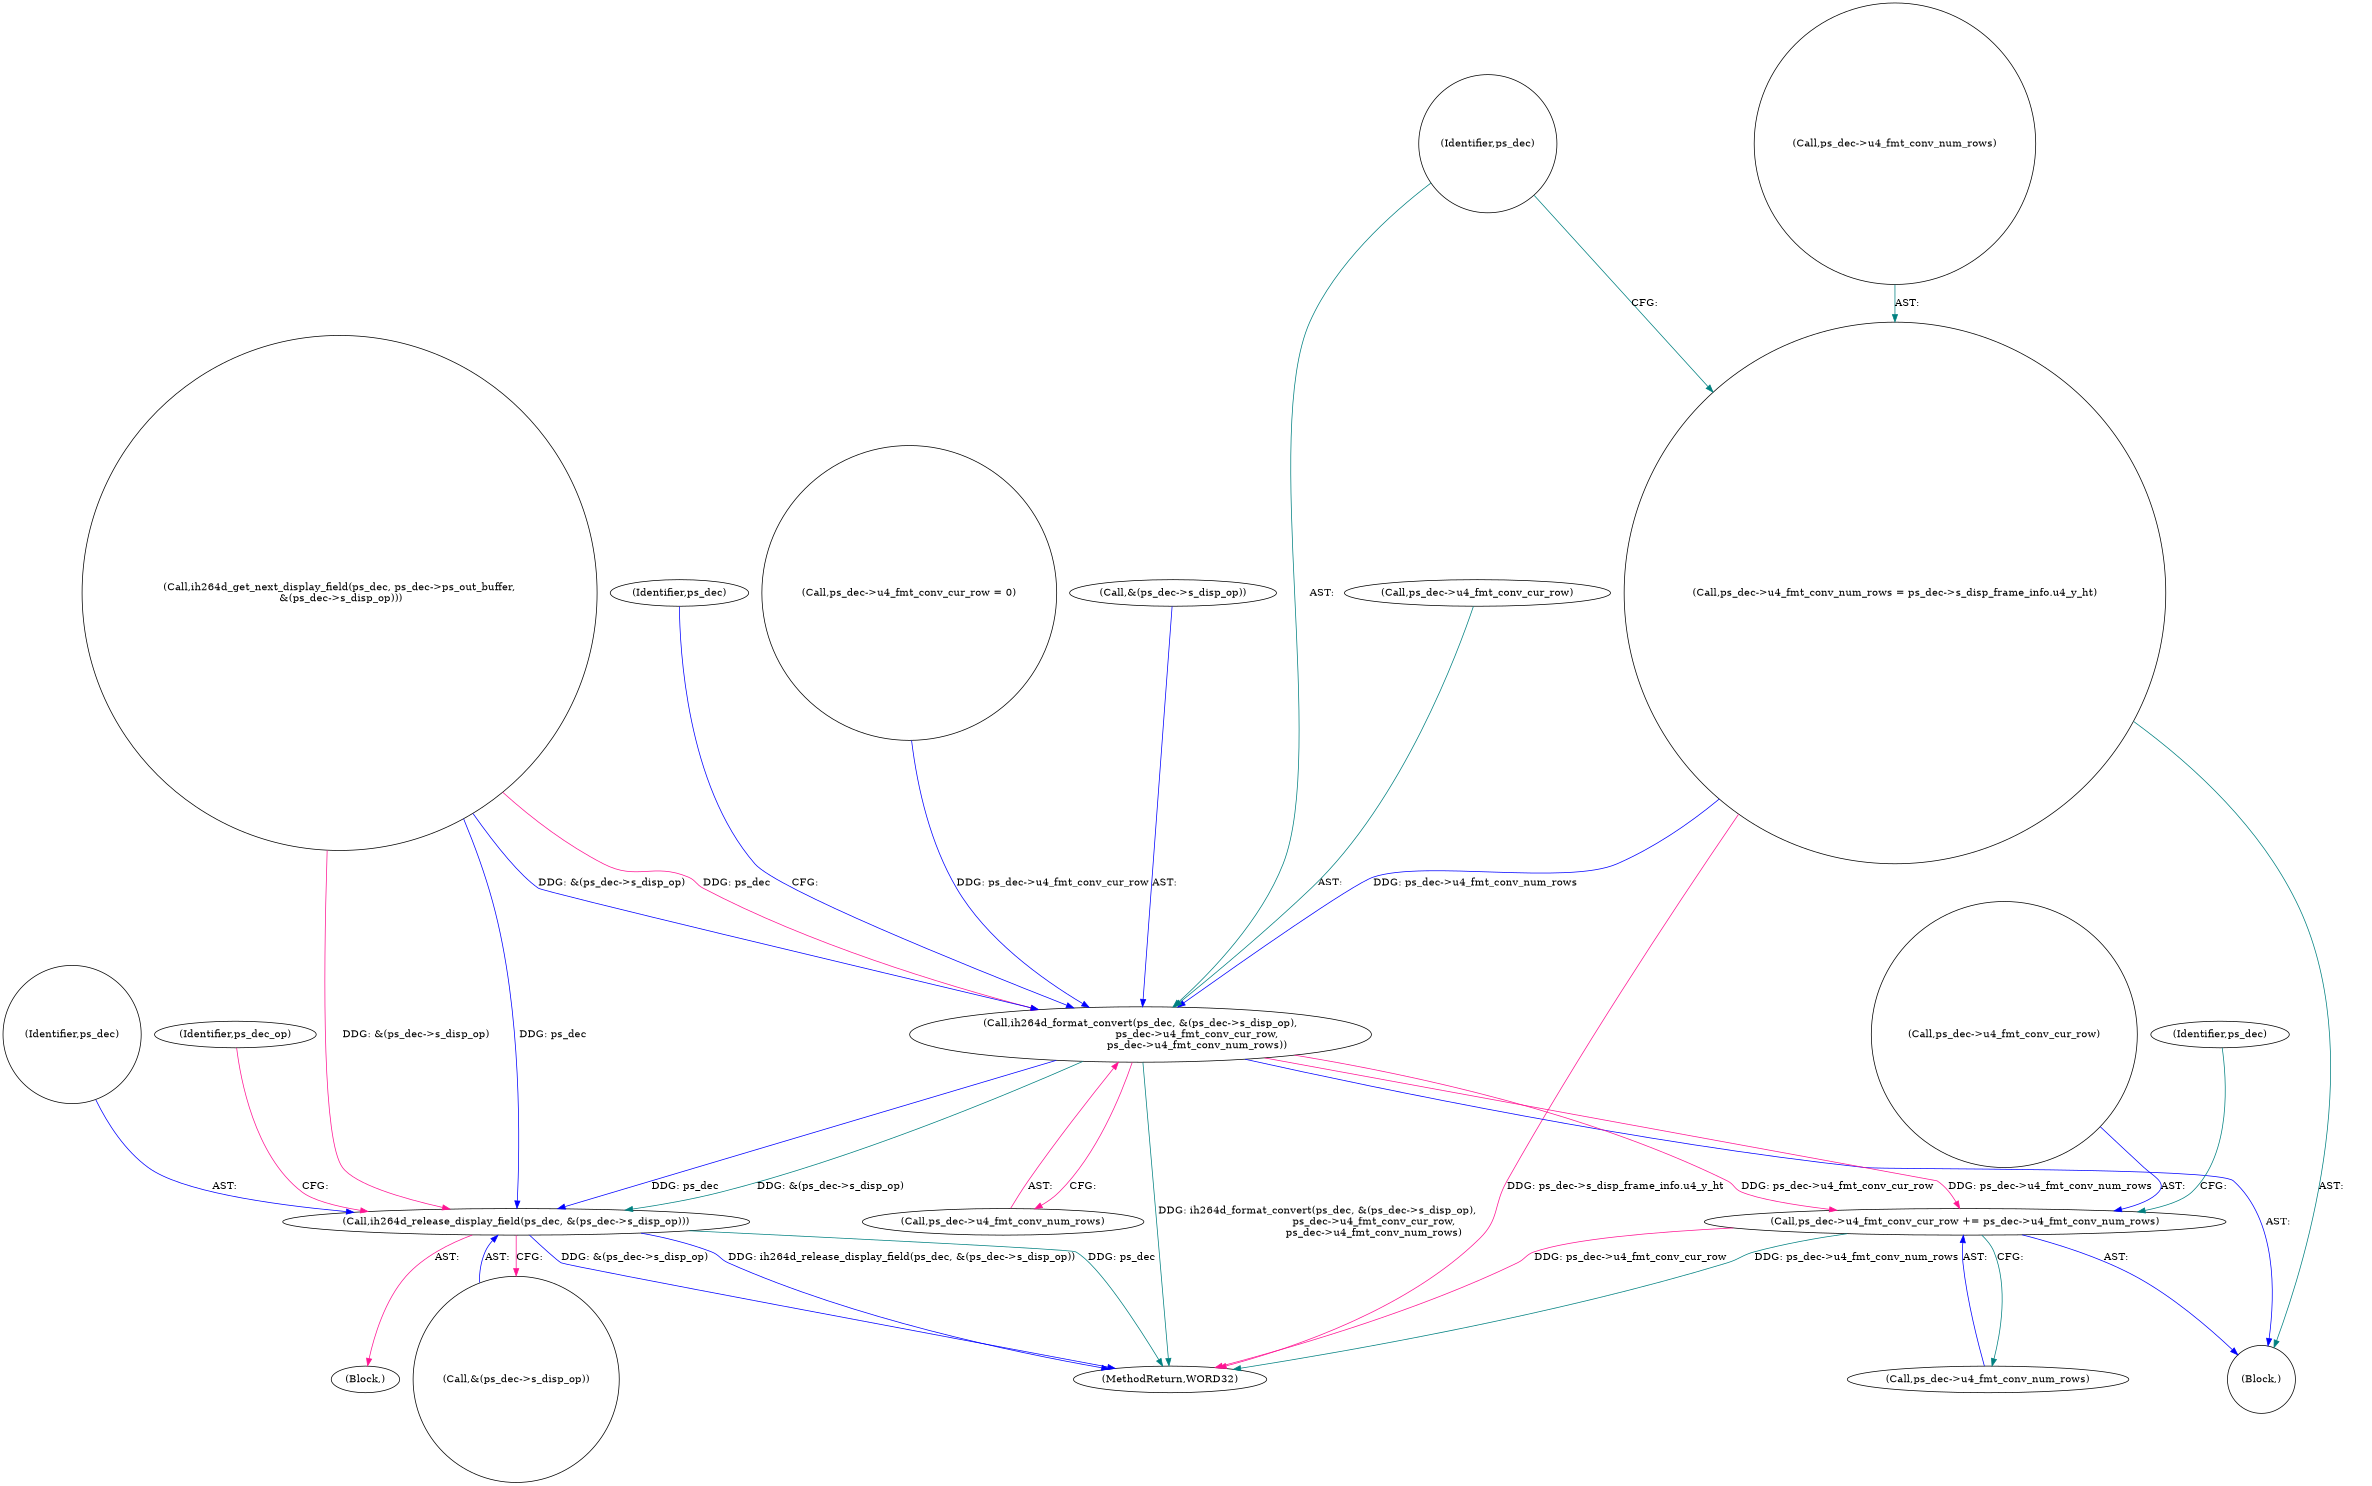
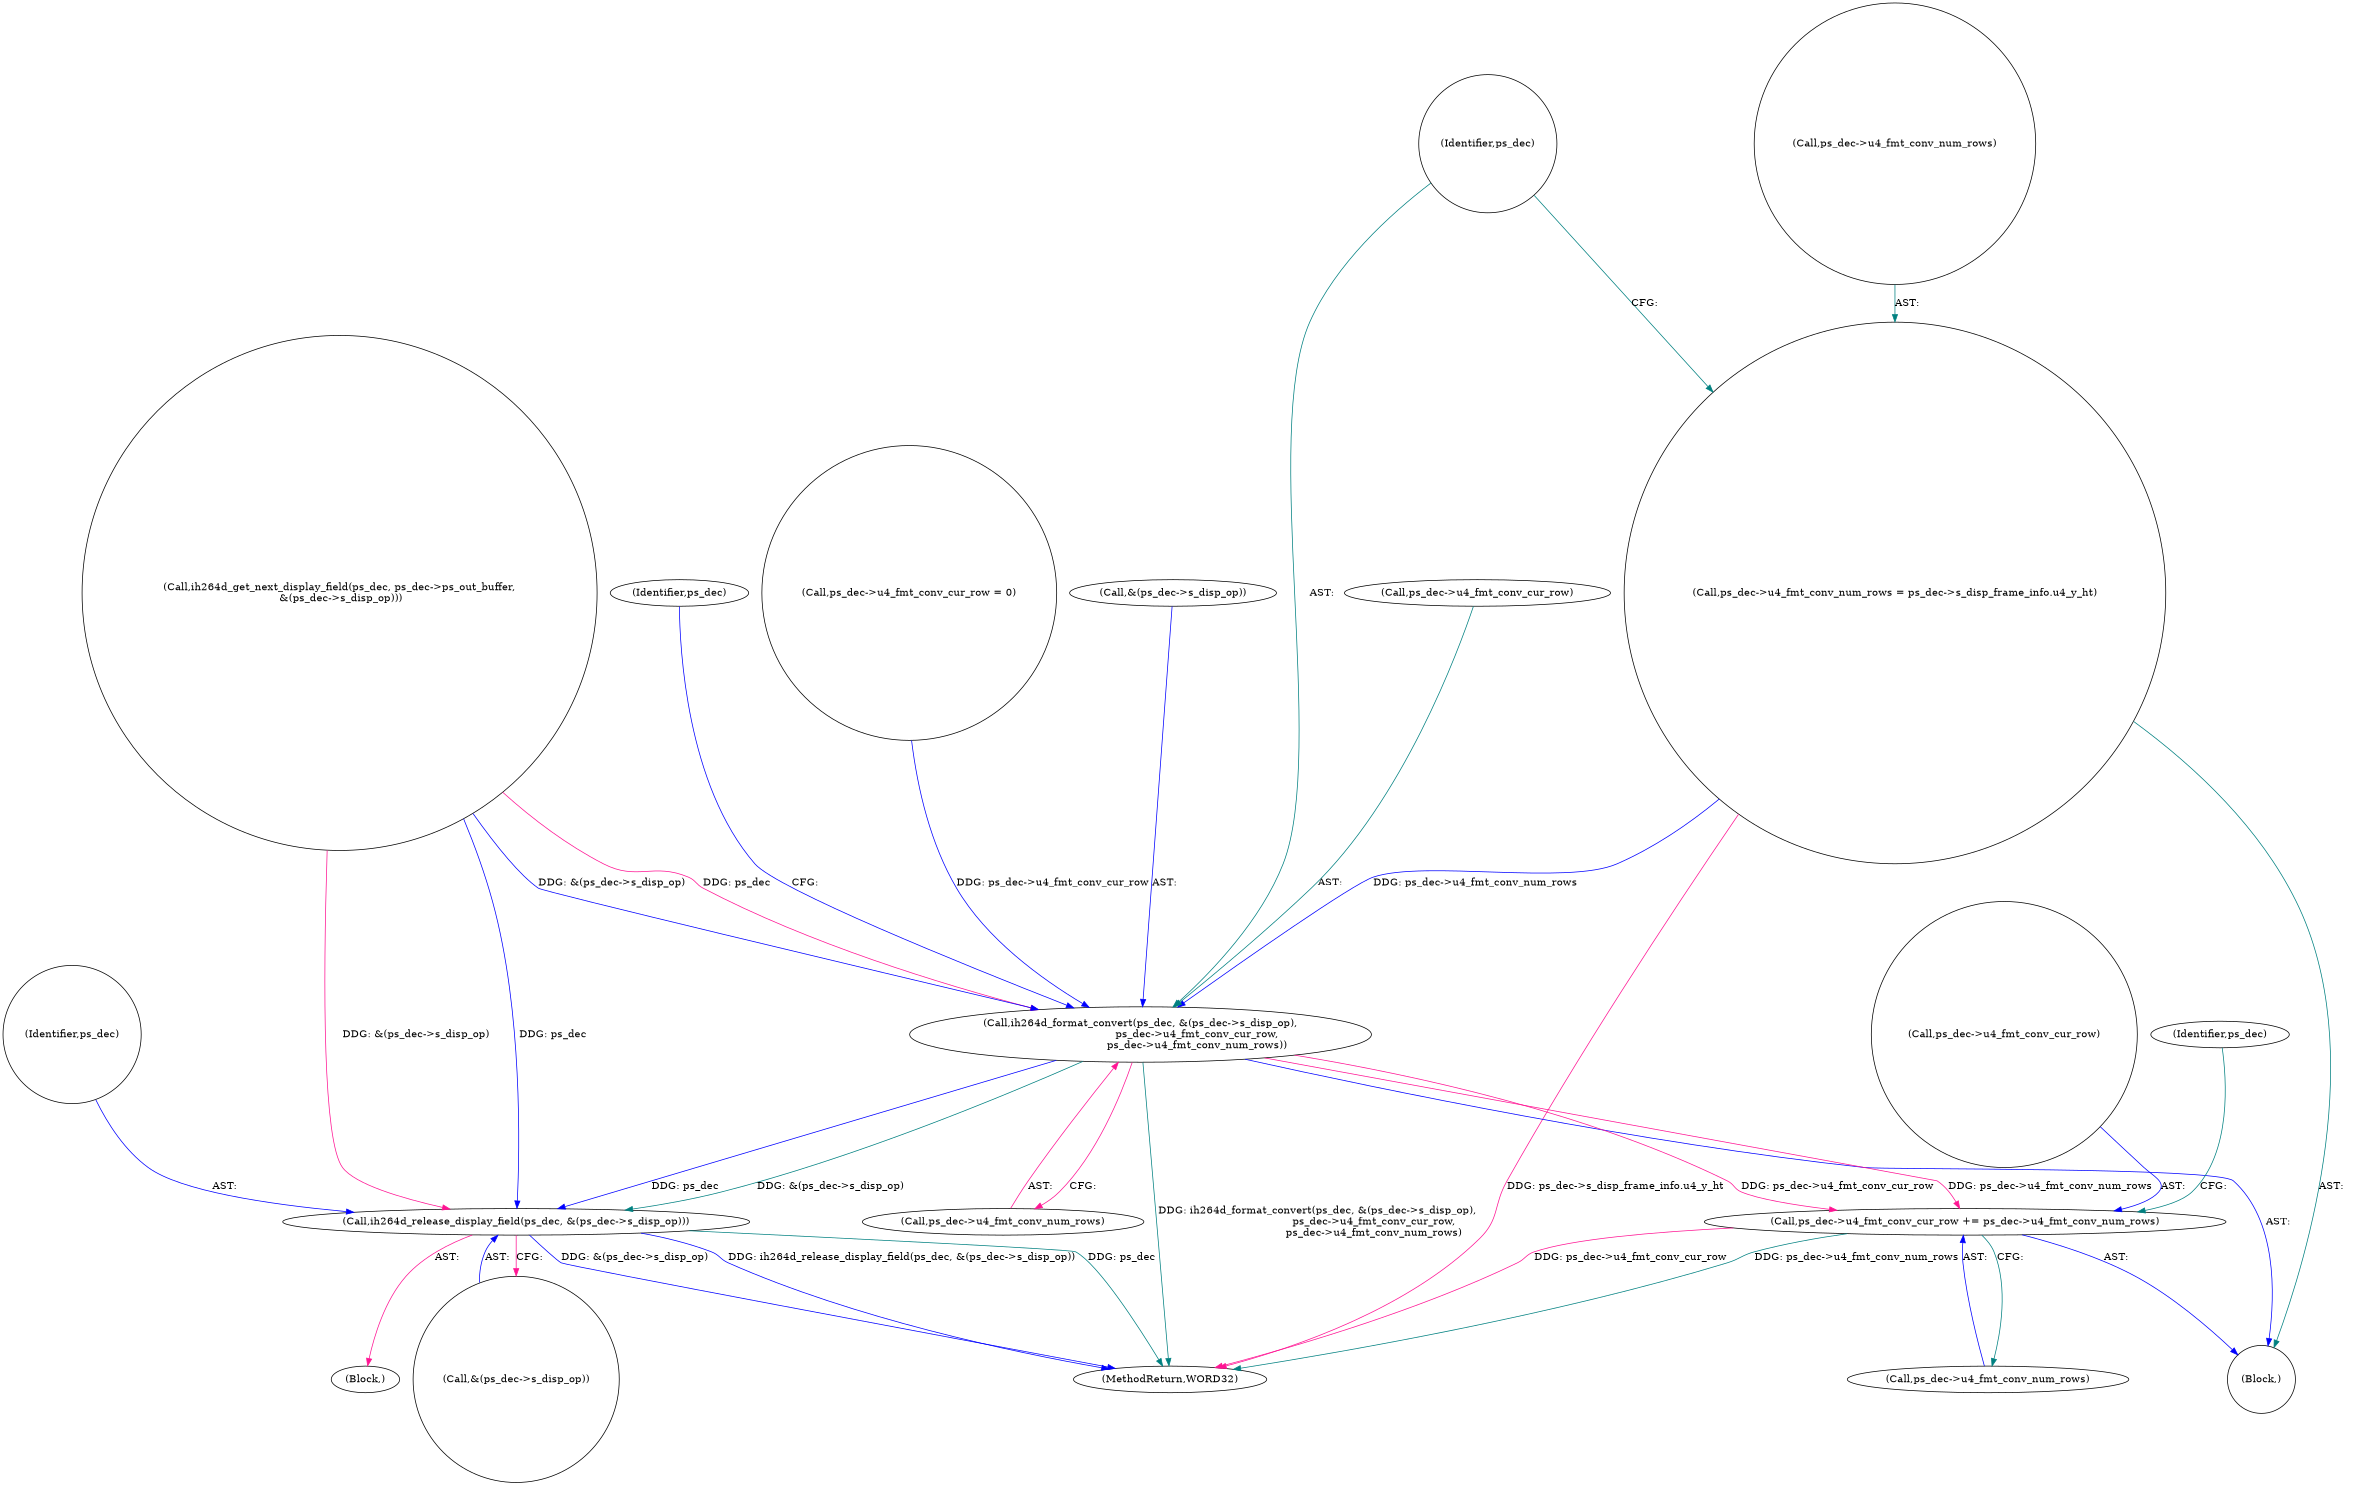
node "(Identifier,ps_dec_op)": removed
